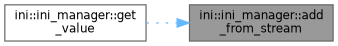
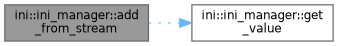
edge "ini::ini_manager::get _value" -> "ini::ini_manager::add _from_stream": reversed
